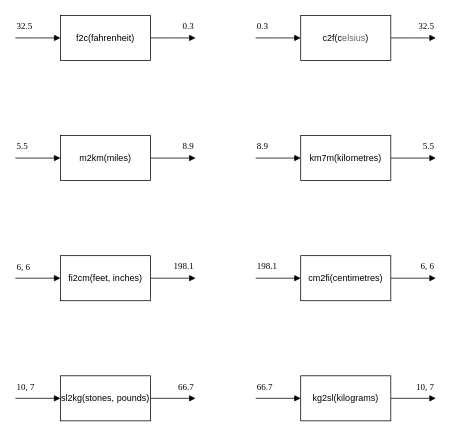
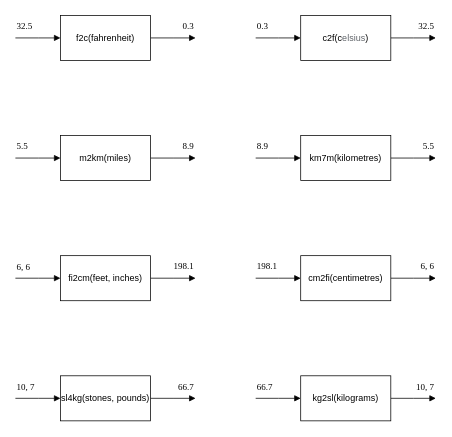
node "sl2kg(stones, pounds)": label "sl2kg(stones, pounds)" -> "sl4kg(stones, pounds)"
